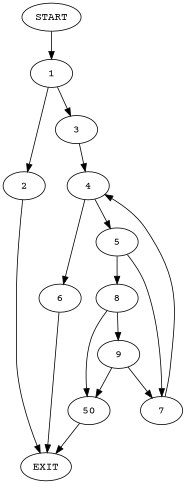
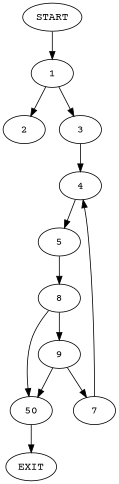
node "6": removed
edge "5" -> "7": removed
edge "2" -> "EXIT": removed
